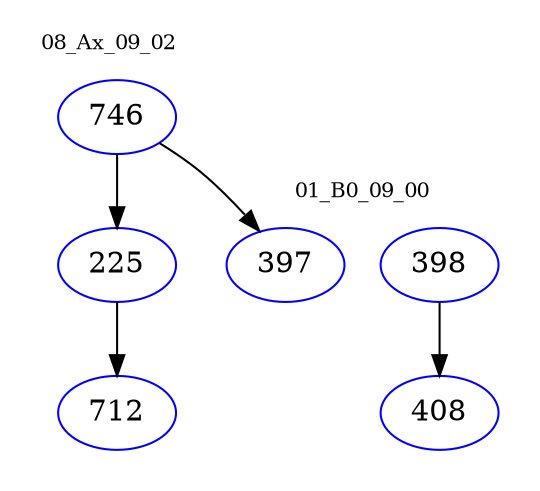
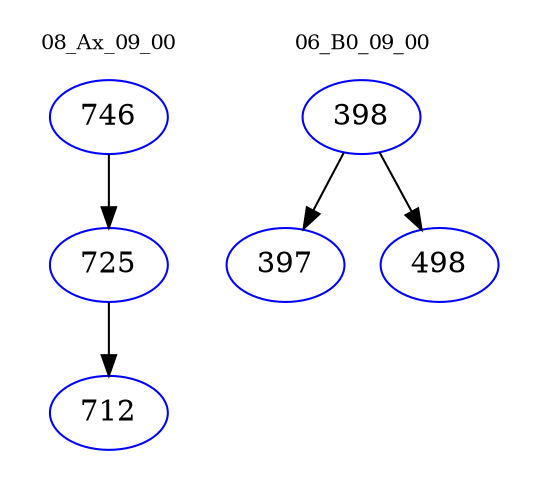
cluster "08_Ax_09_02": label "08_Ax_09_02" -> "08_Ax_09_00"
cluster "01_B0_09_00": label "01_B0_09_00" -> "06_B0_09_00"
edge "746" -> "397": now "398" -> "397"
node "225": label "225" -> "725"
node "408": label "408" -> "498"
